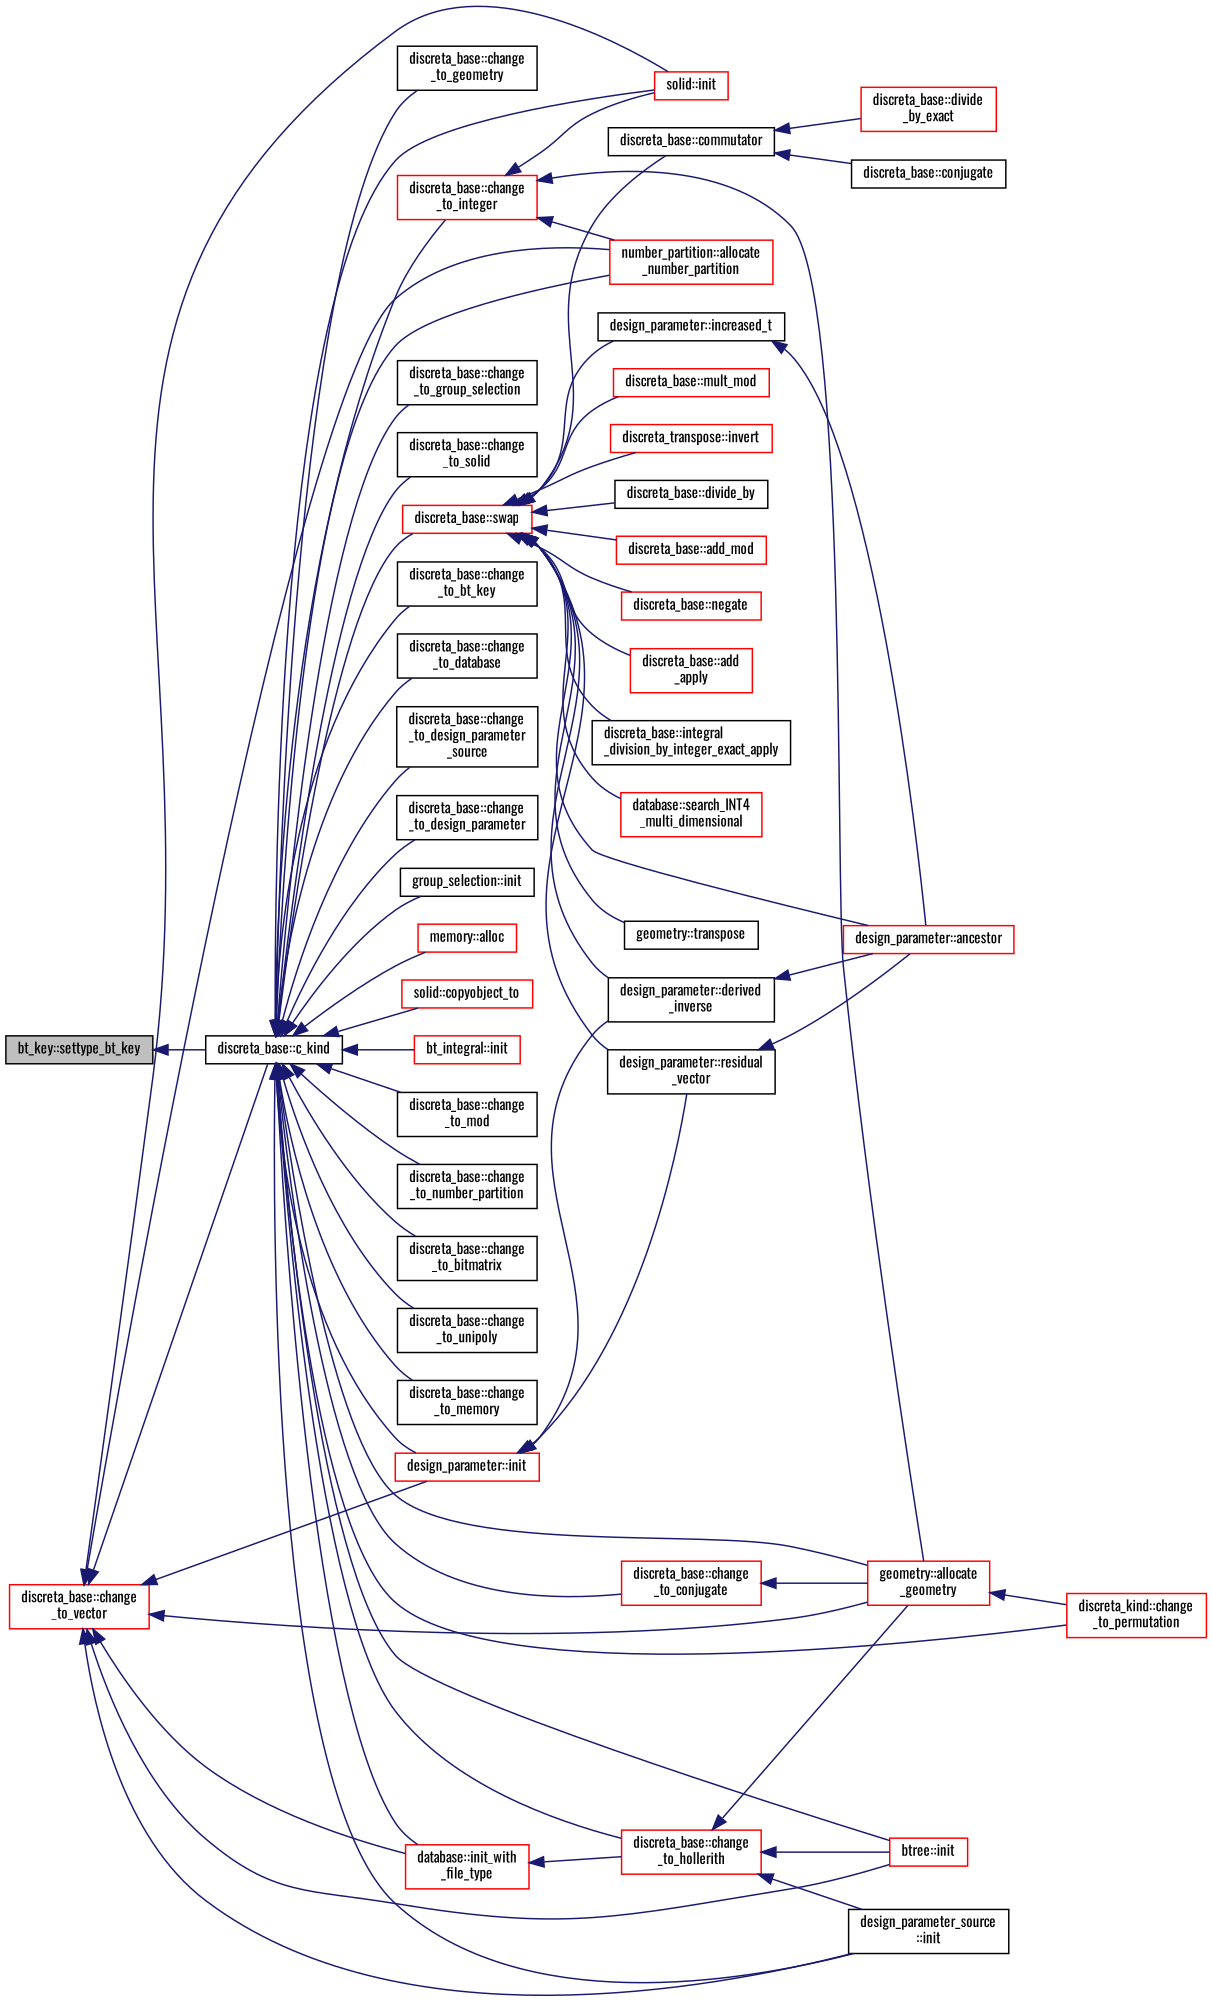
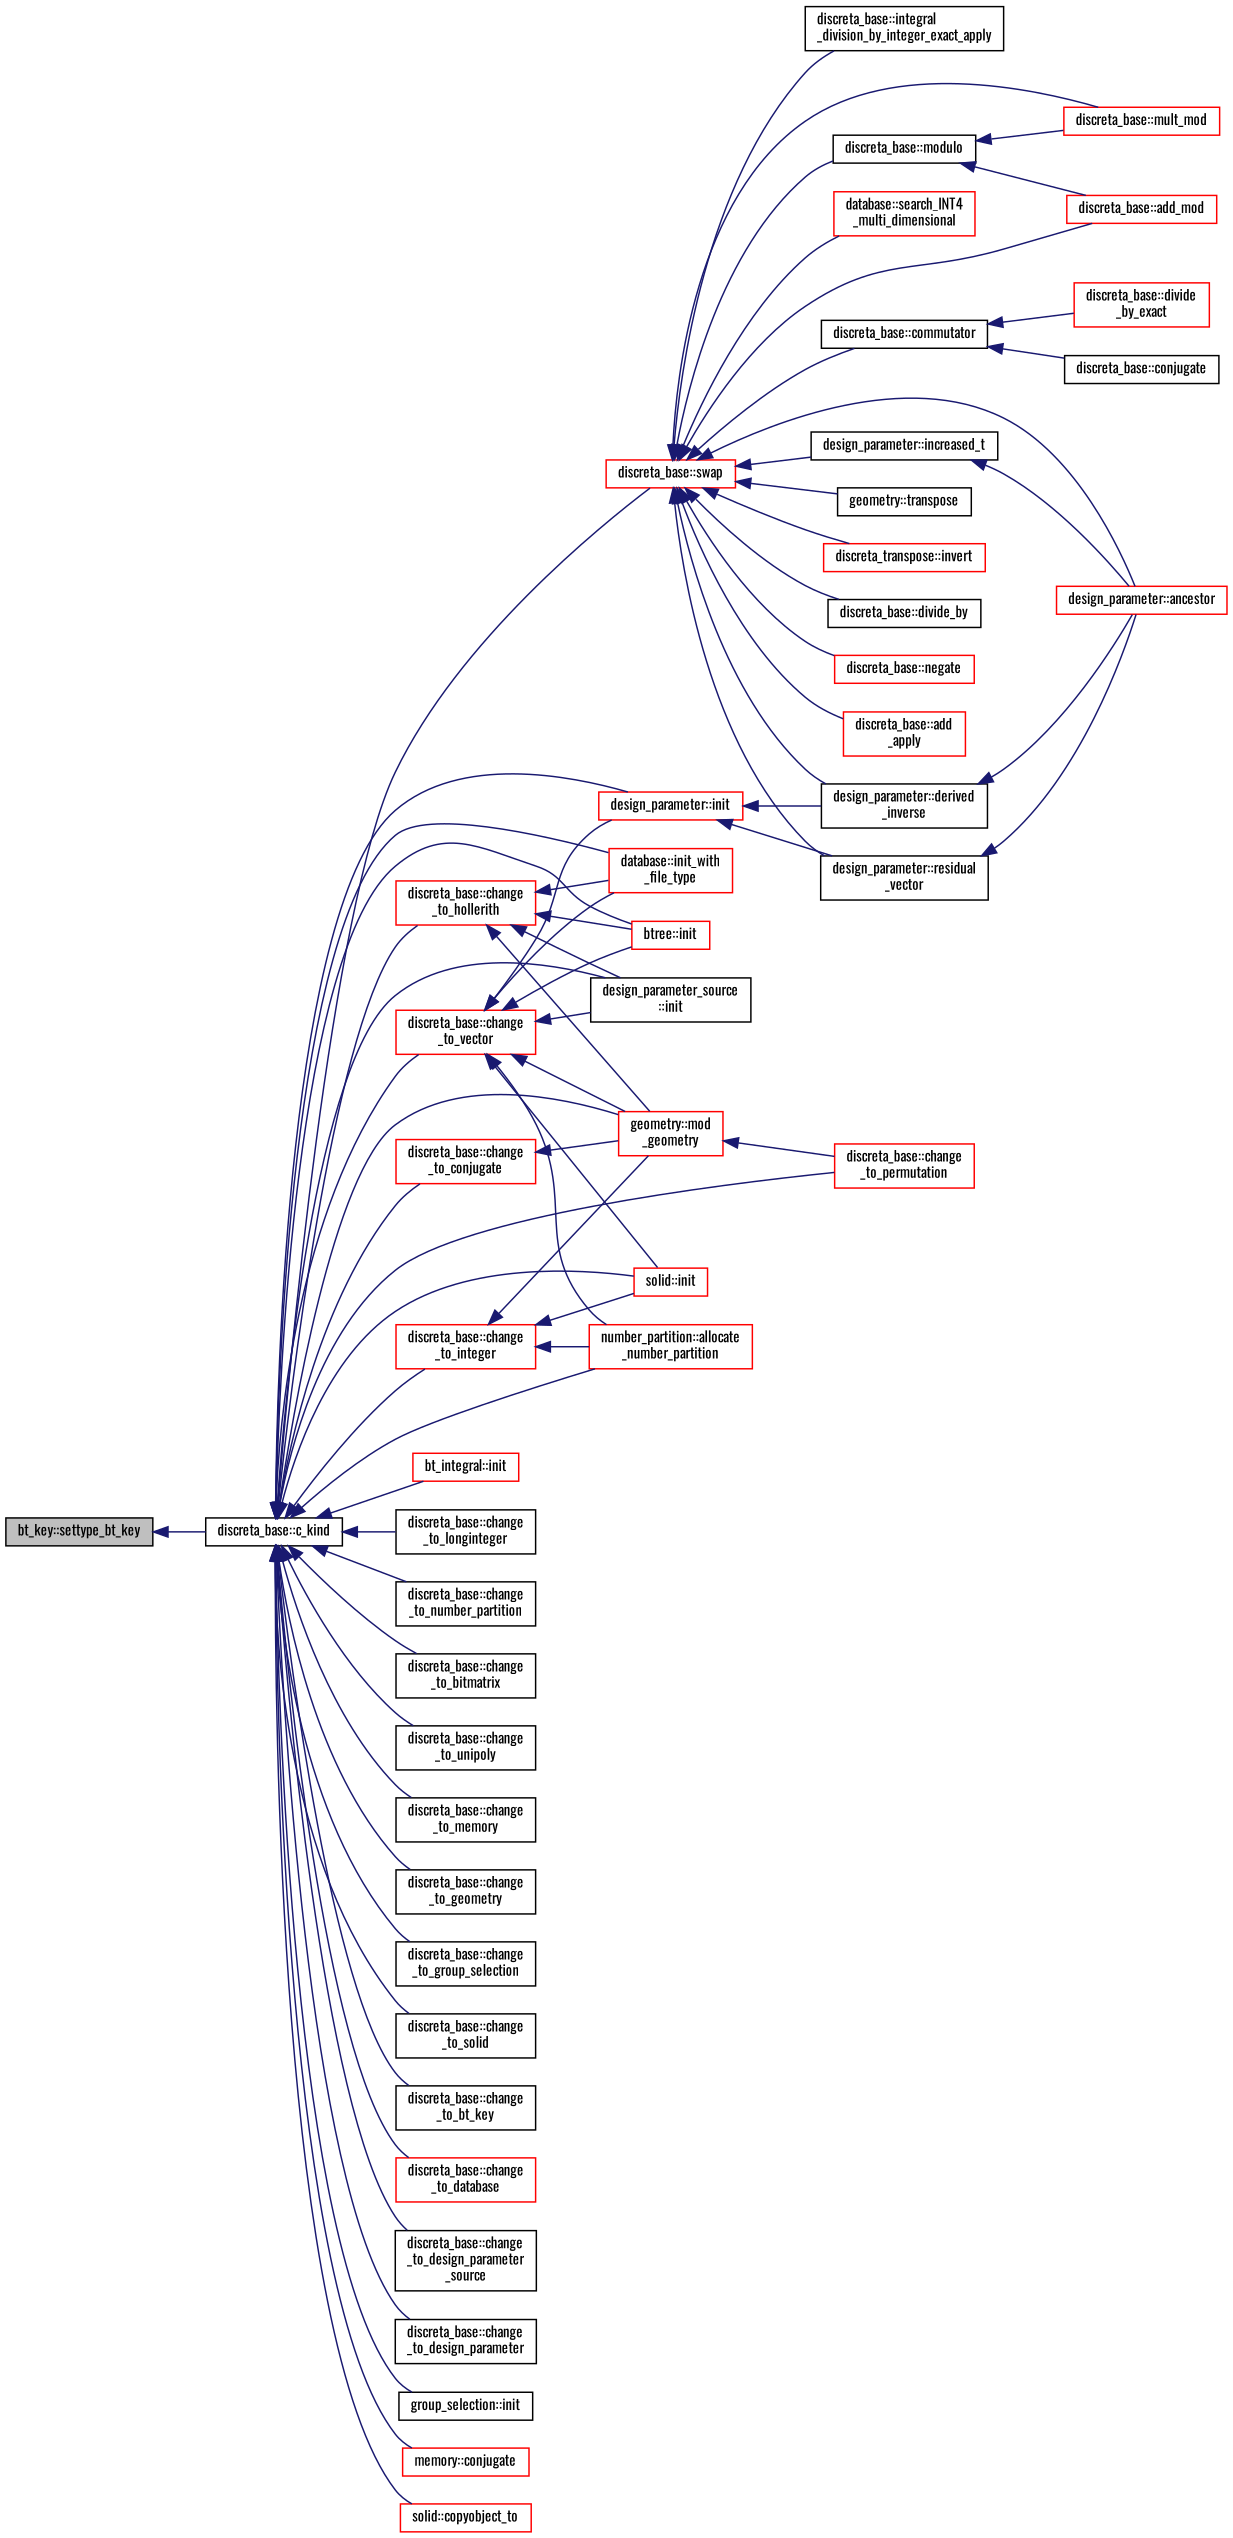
node "discreta_base::modulo": added
node "discreta_base::change _to_database": color black -> red
node "memory::alloc": label "memory::alloc" -> "memory::conjugate"
node "discreta_base::change _to_mod": label "discreta_base::change _to_mod" -> "discreta_base::change _to_longinteger"
edge "discreta_base::c_kind" -> "discreta_base::change _to_vector": reversed
node "geometry::allocate _geometry": label "geometry::allocate _geometry" -> "geometry::mod _geometry"
node "discreta_kind::change _to_permutation": label "discreta_kind::change _to_permutation" -> "discreta_base::change _to_permutation"
edge "discreta_base::change _to_hollerith" -> "database::init_with _file_type": reversed
